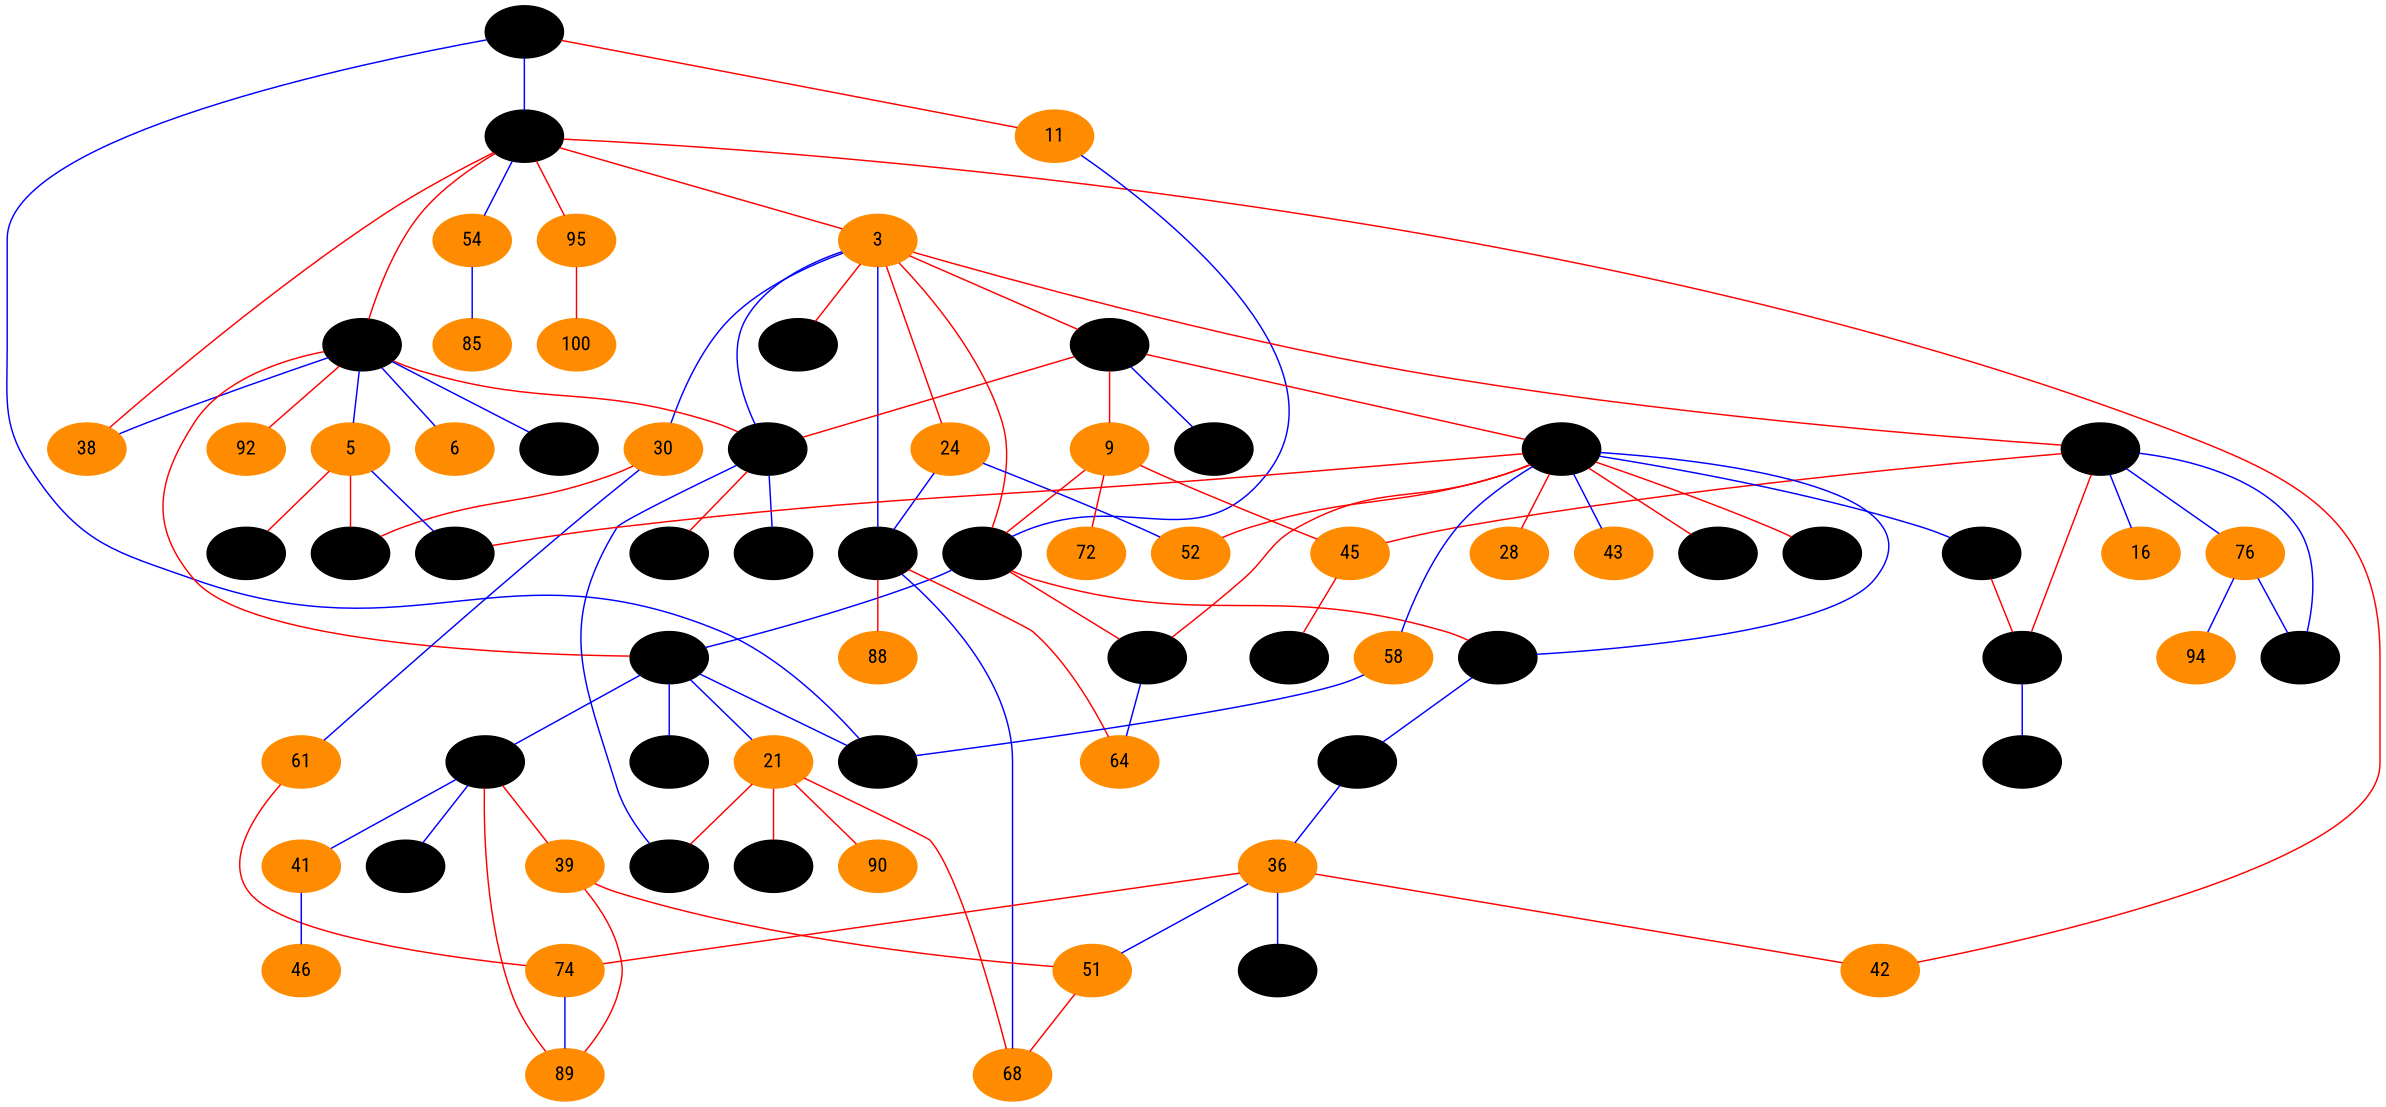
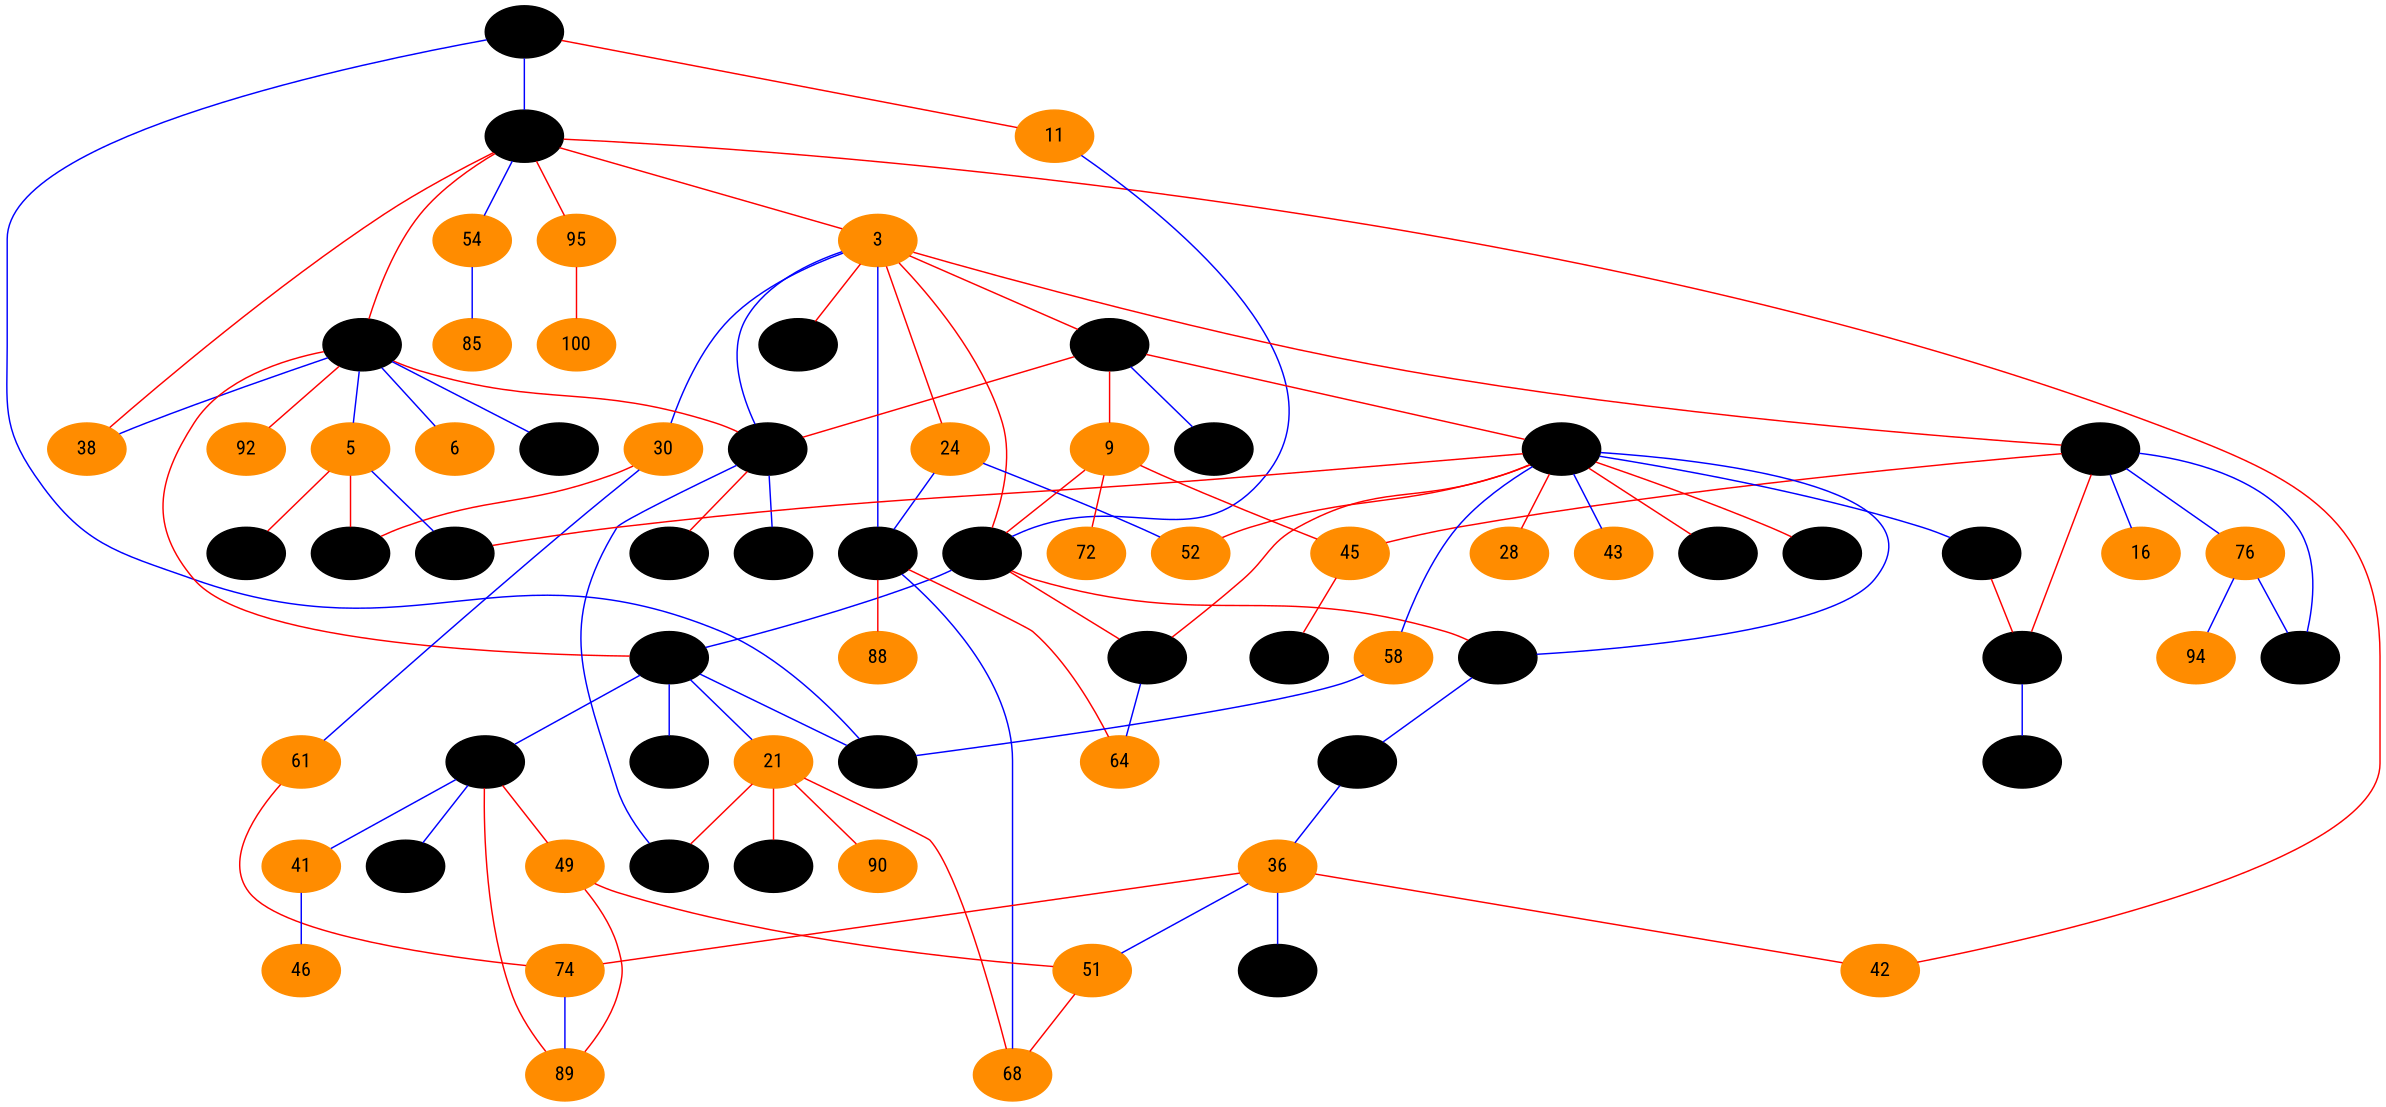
node "39": label "39" -> "49"
